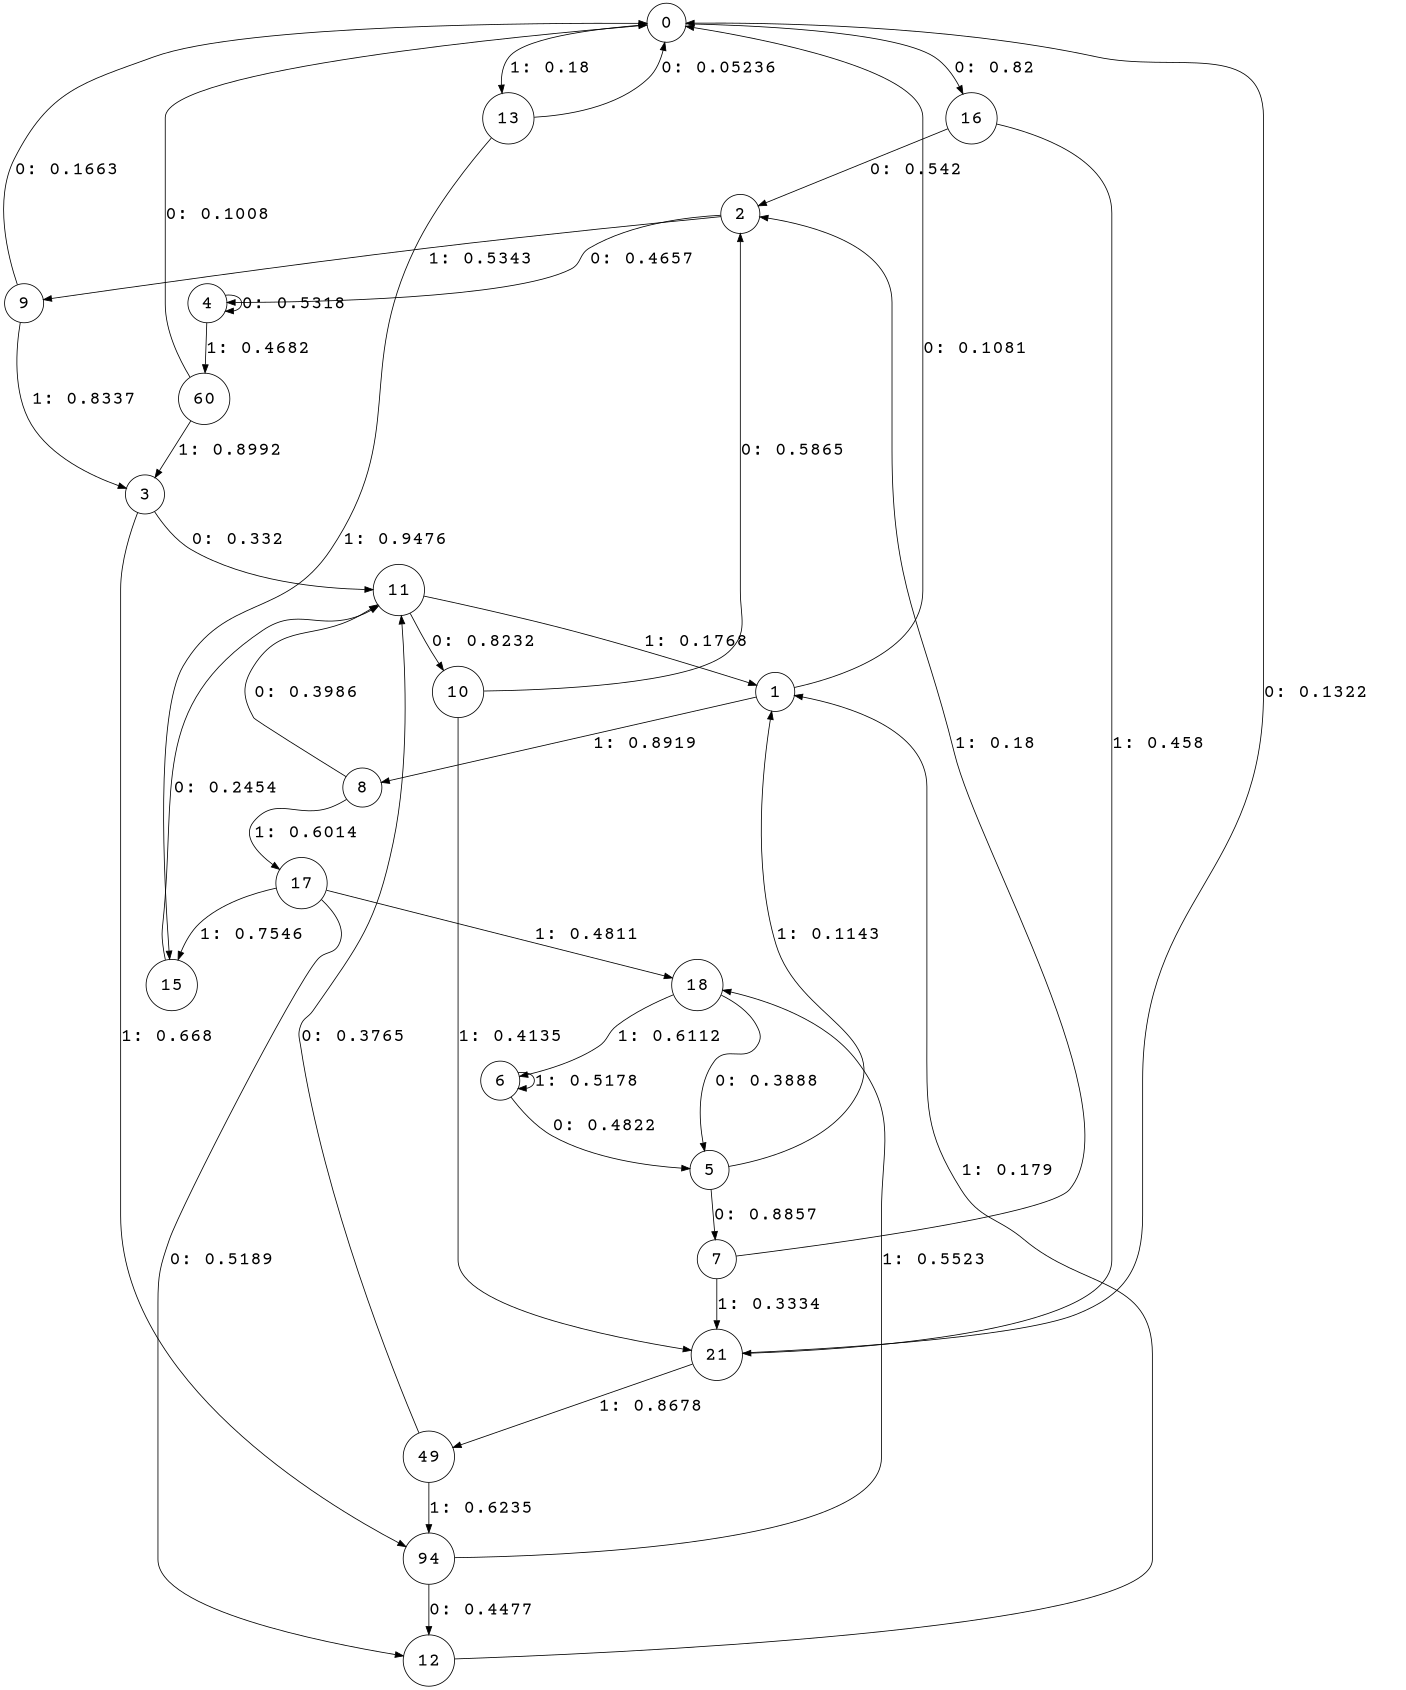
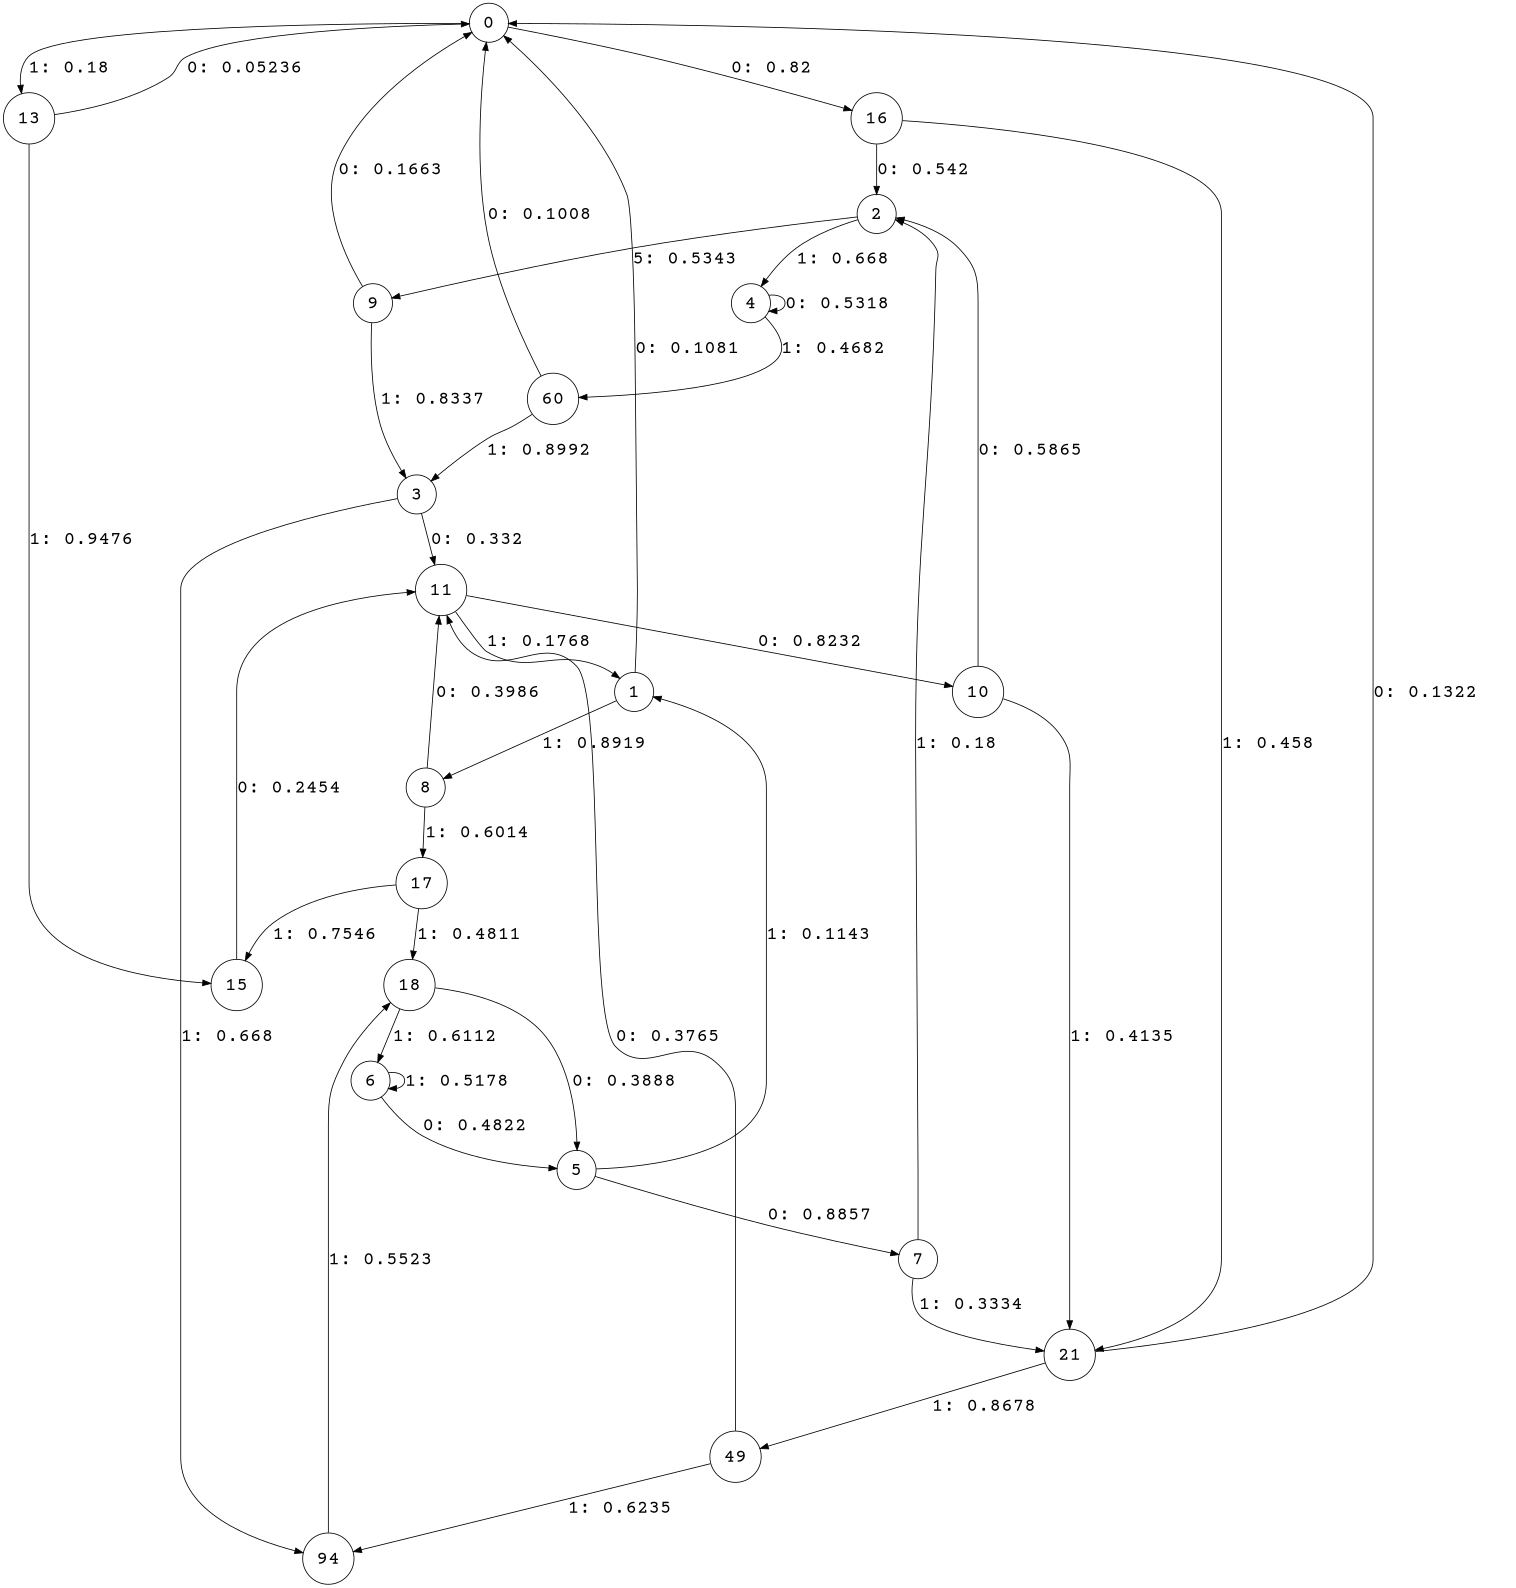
edge "2" -> "9": label "1: 0.5343   " -> "5: 0.5343   "
edge "2" -> "4": label "0: 0.4657   " -> "1: 0.668    "
node "12": removed
